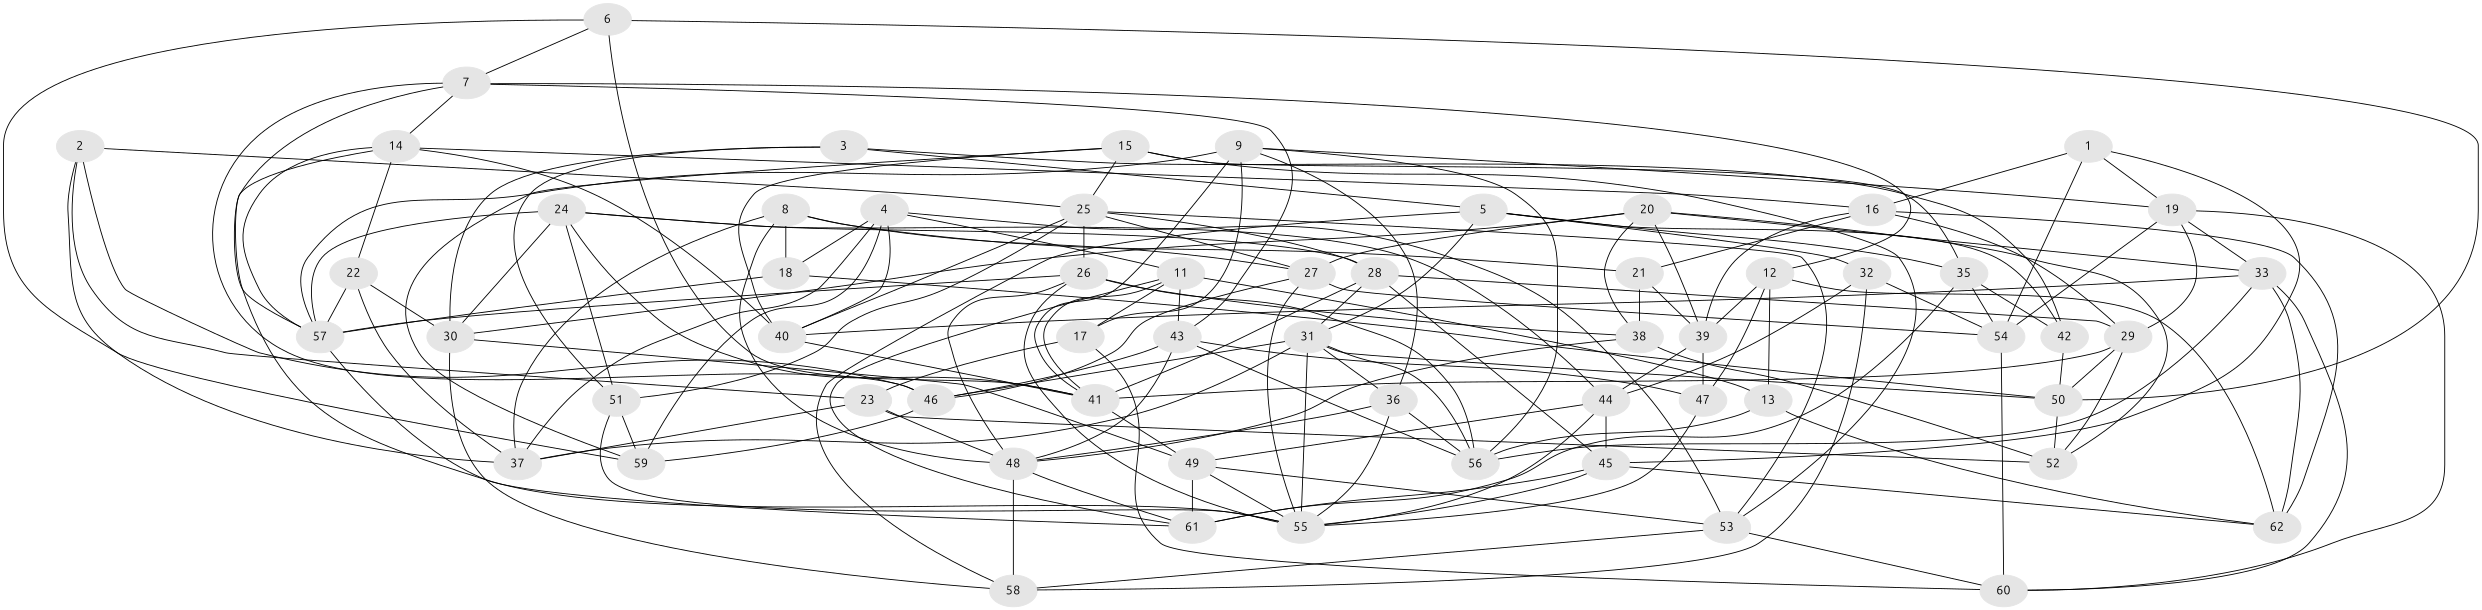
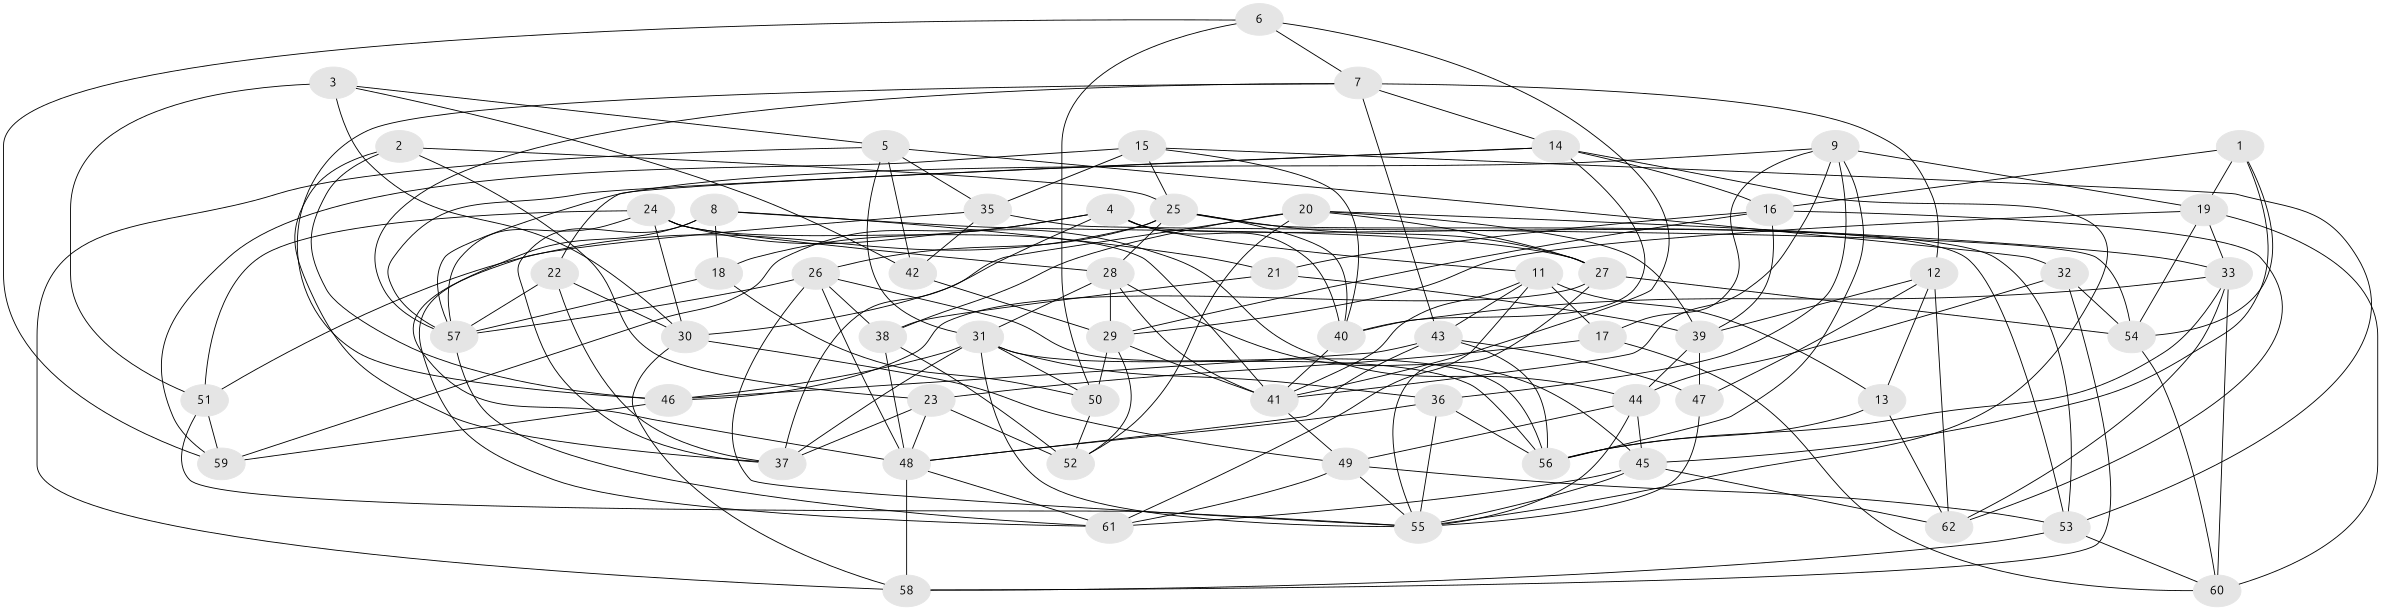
edge "42" -- "50": now "42" -- "29"
